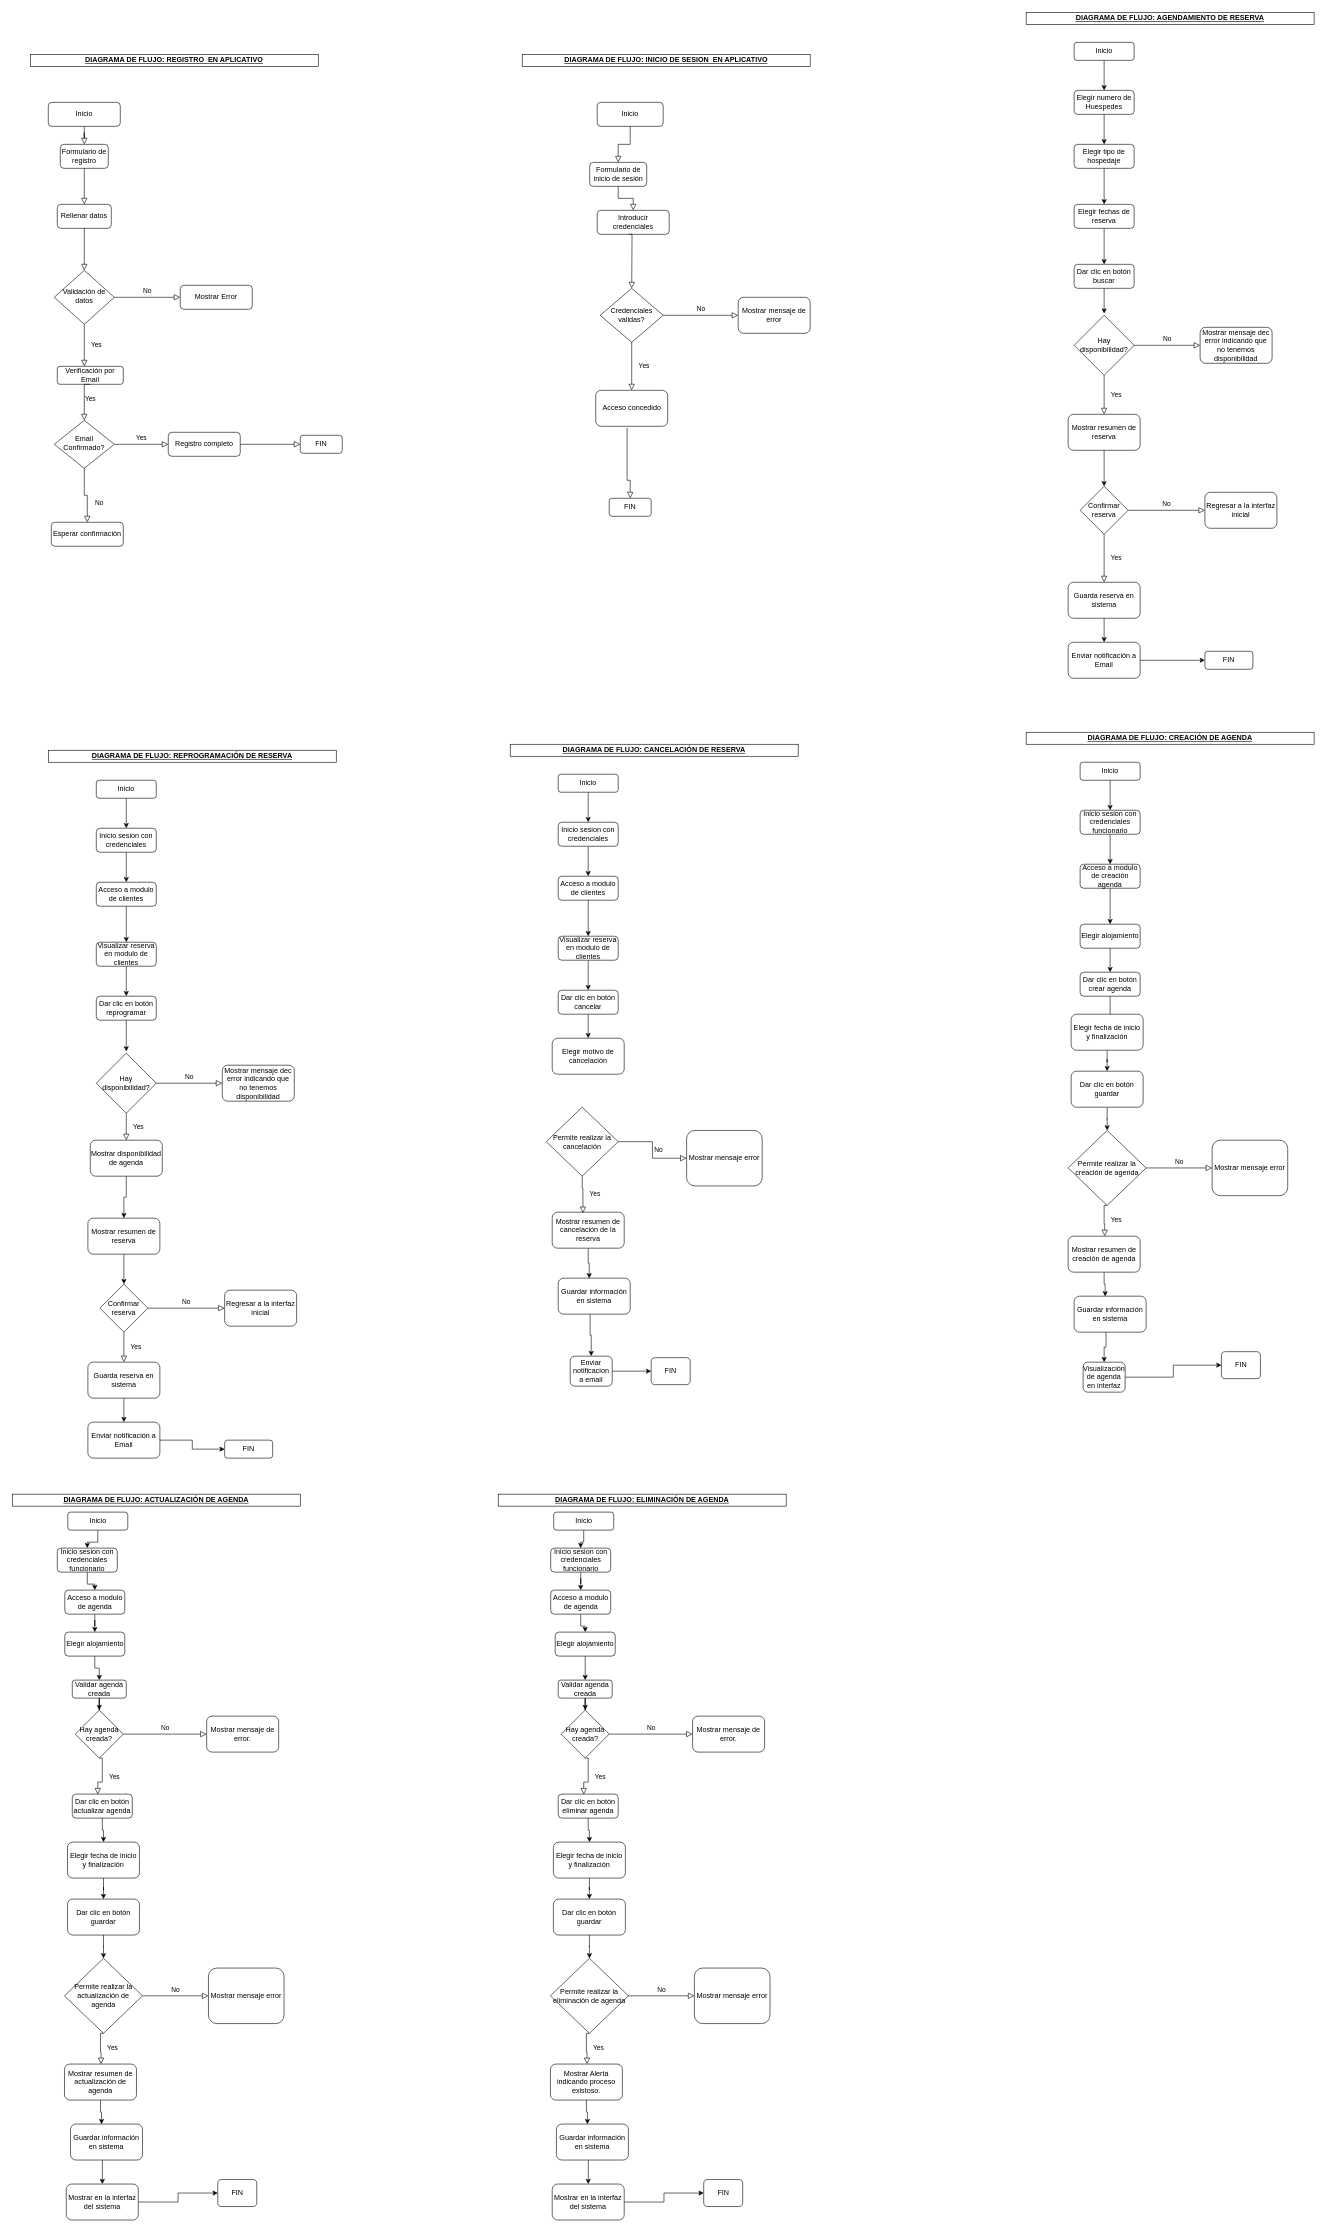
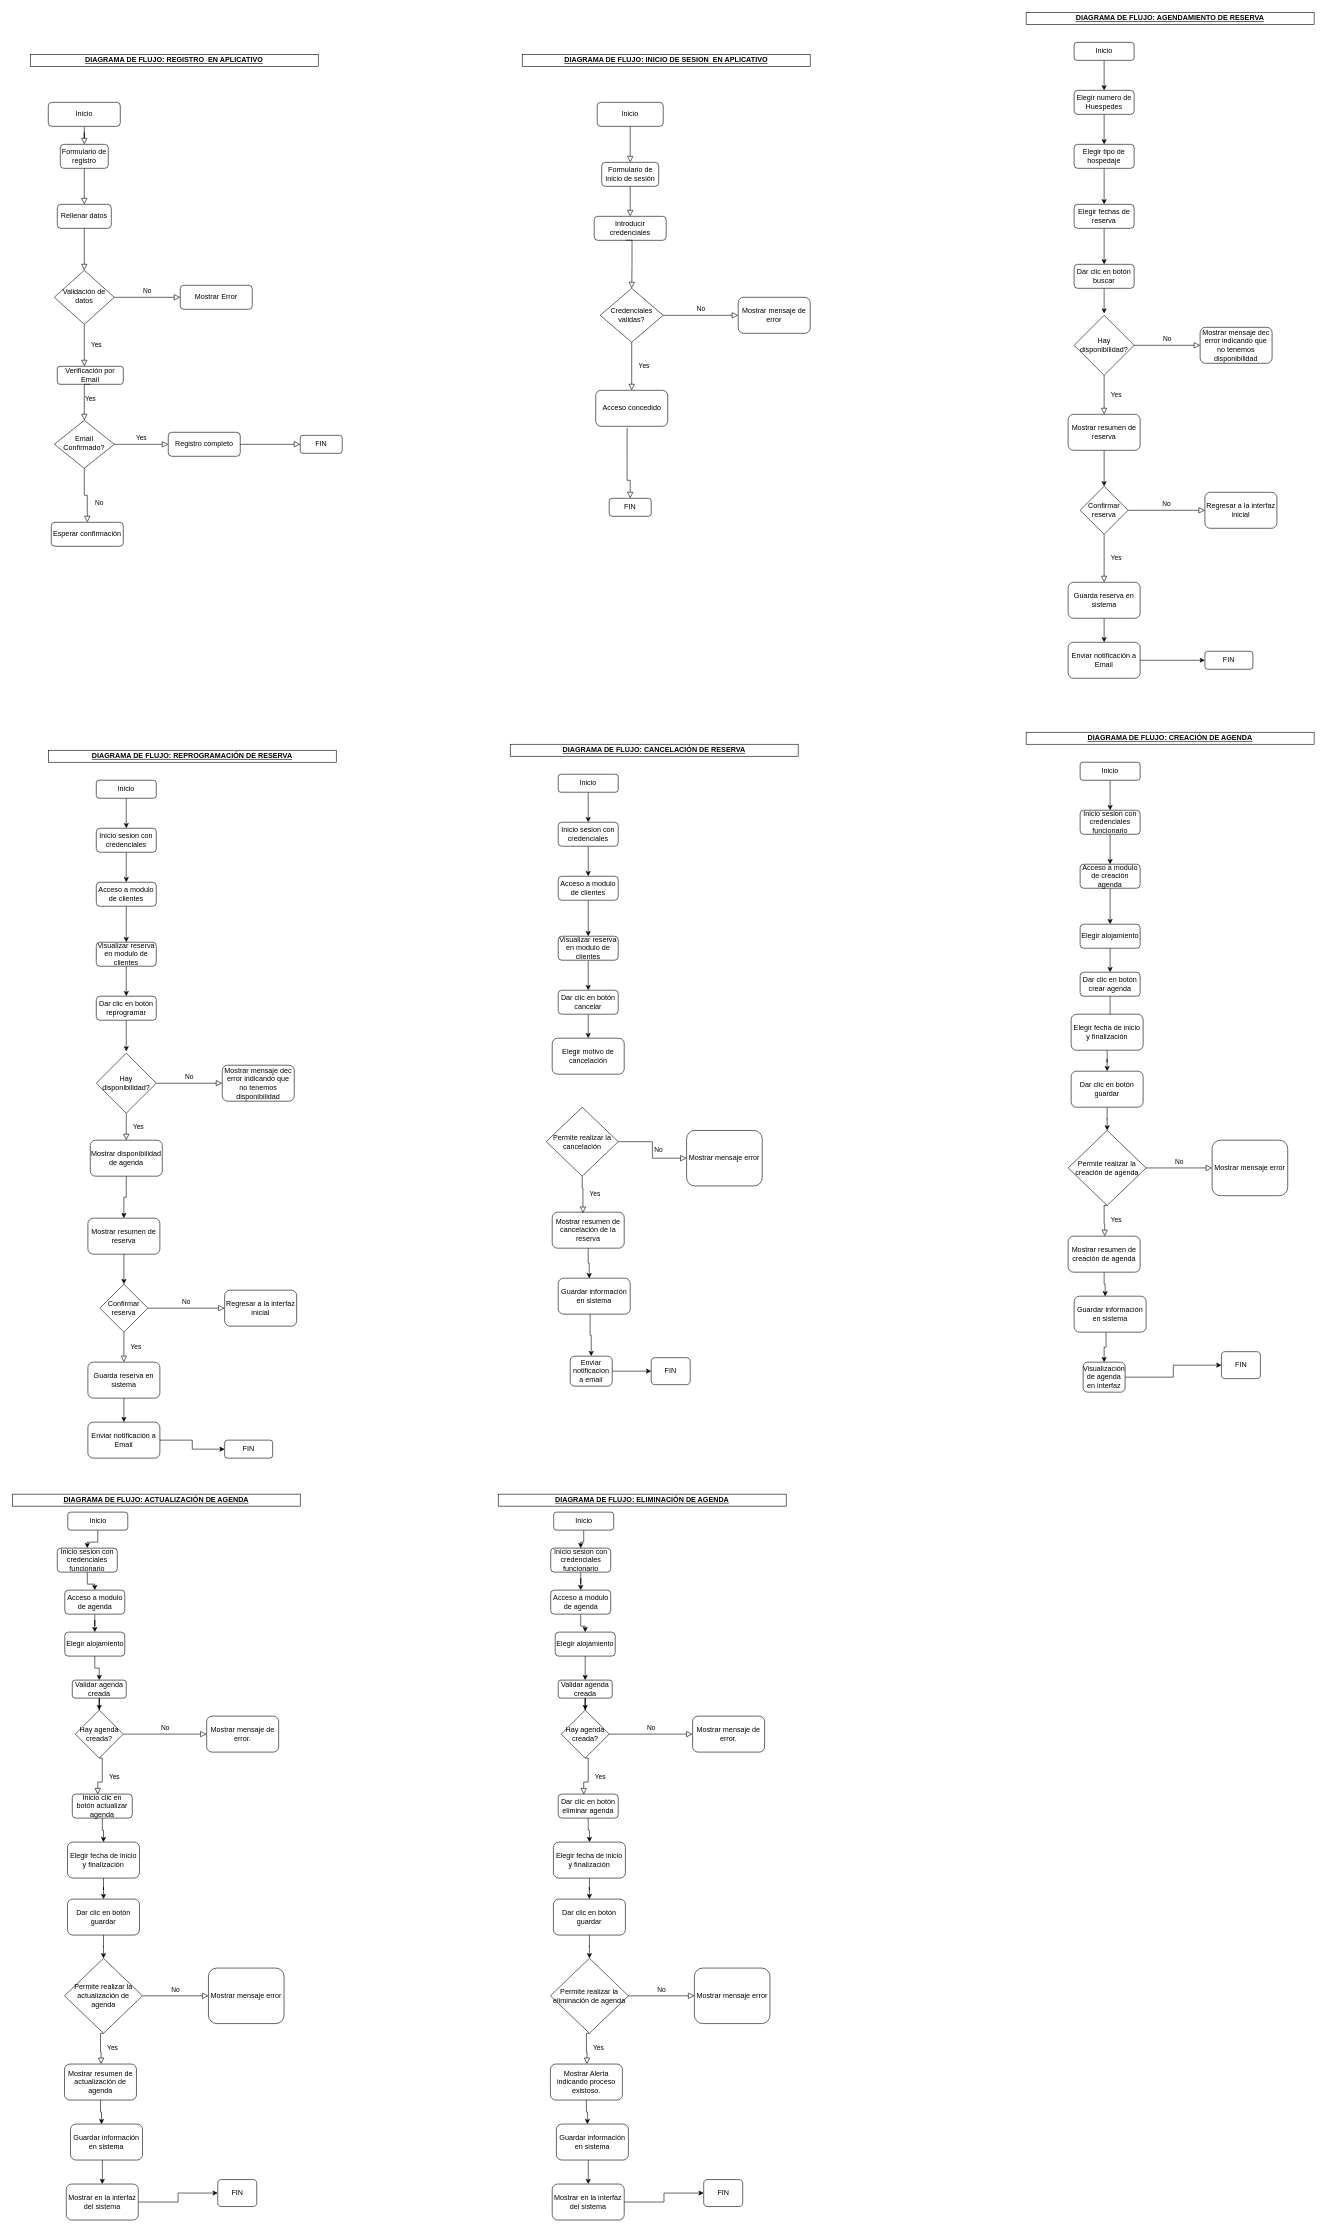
node "Formulario de inicio de sesión": moved (618, 174) -> (630, 174)
node "Introducir credenciales": moved (633, 222) -> (630, 228)
node "Dar clic en botón actualizar agenda": label "Dar clic en botón actualizar agenda" -> "Inicio clic en botón actualizar agenda"
